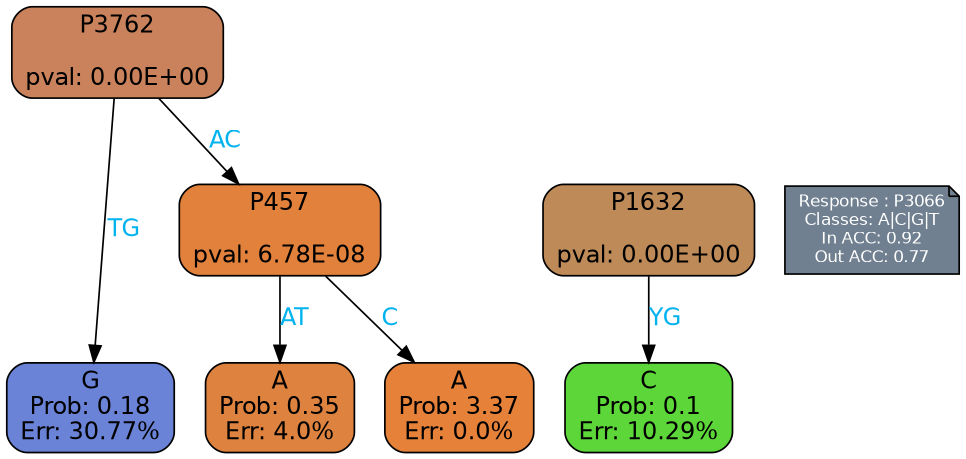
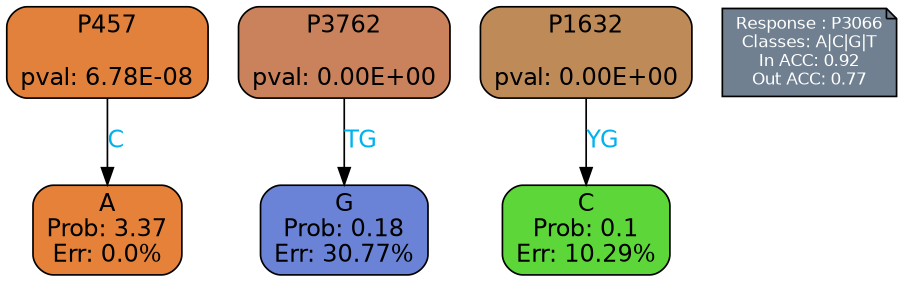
edge "P3762 pval: 0.00E+00" -> "P457 pval: 6.78E-08": removed, label "AC"
node "A Prob: 0.35 Err: 4.0%": removed
